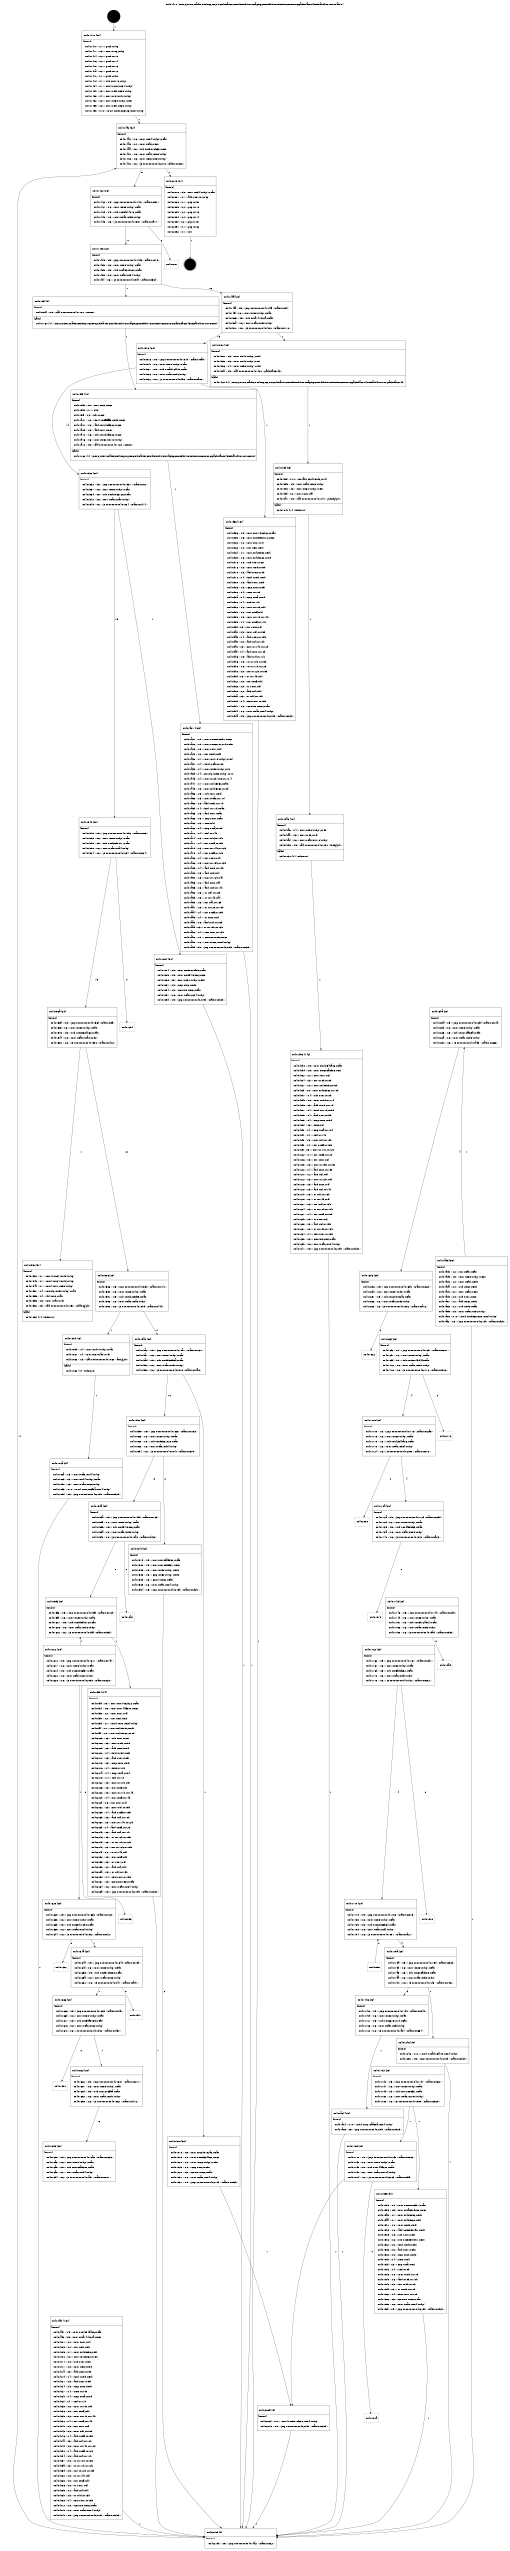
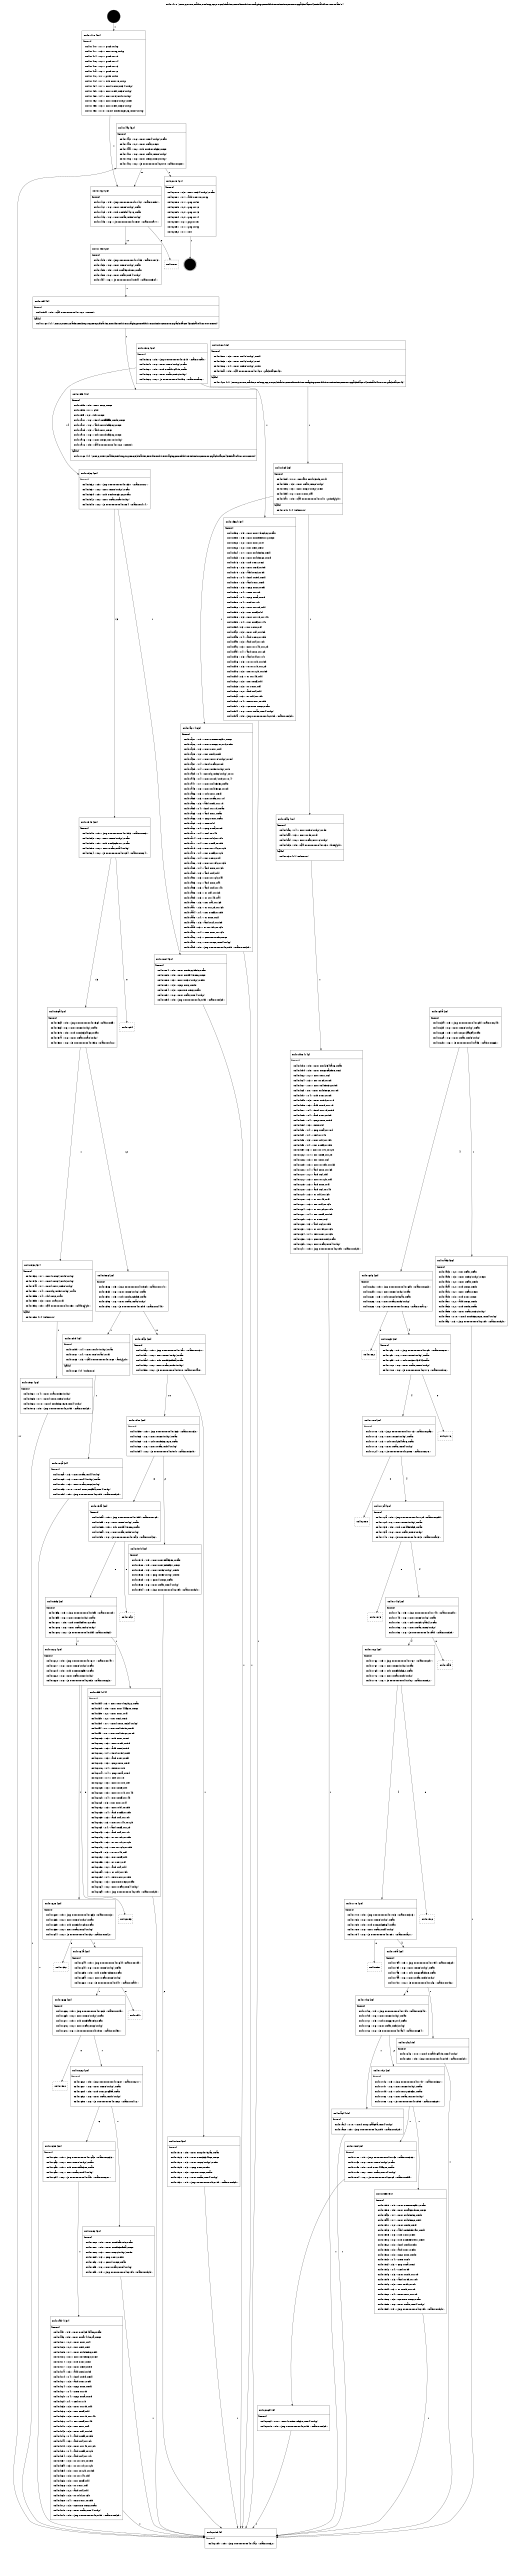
edge "0x401470 [50]" -> "0x4014a2 [32]": now "0x401470 [50]" -> "0x4014c2 [28]"
node "0x4014fa [28]": removed
edge "0x4019f9 [40]" -> "0x401a21 [163]": now "0x401b8f [23]" -> "0x401a21 [163]"
edge "0x401ad3 [36]" -> "0x4016ba [28]": reversed
edge "0x4016d6 [28]" -> "0x4016f2 [28]": added, label "4"
node "0x401961 [26]": added
edge "0x40172a [28]" -> "0x401746 [28]": added, label "4"
edge "0x401746 [28]" -> "0x401762 [28]": added, label "4"
edge "0x401612 [28]" -> "0x4015f6 [28]": reversed
edge "0x401e91" -> "0x40177e [28]": reversed
edge "0x4017b6 [28]" -> "0x4017d2 [28]": added, label "2"
edge "0x40169e [28]" -> "0x401af7 [137]": added, label "1"
node "0x4018e2 [30]": added
edge "0x40191e [30]" -> "0x40206f [15]": now "0x40191e [30]" -> "0x40219b [5]"
node "0x40180a": removed
